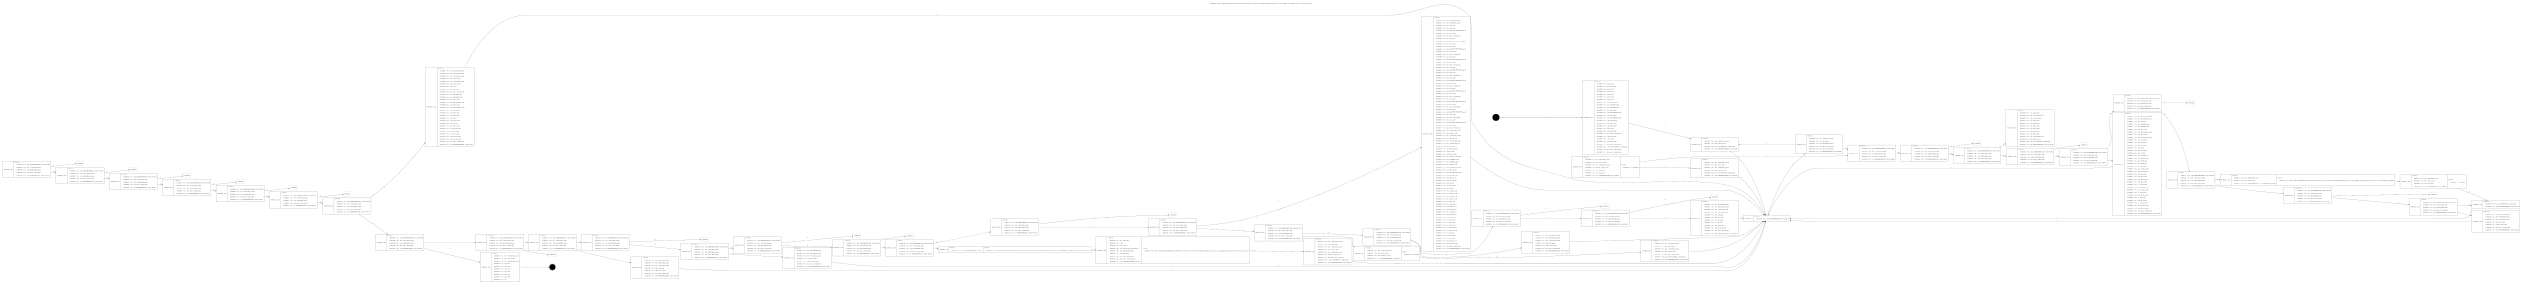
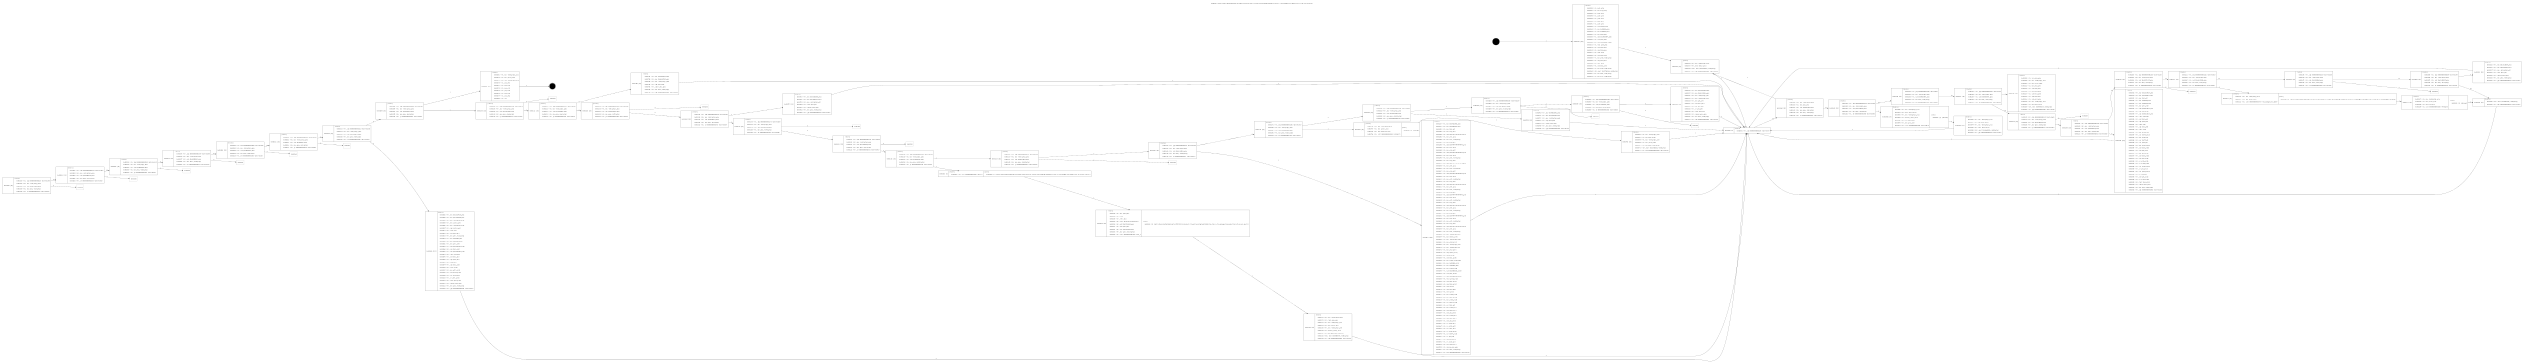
node "0x402530": removed
edge "0x401fdb [29]" -> "0x401a24 [28]": reversed
